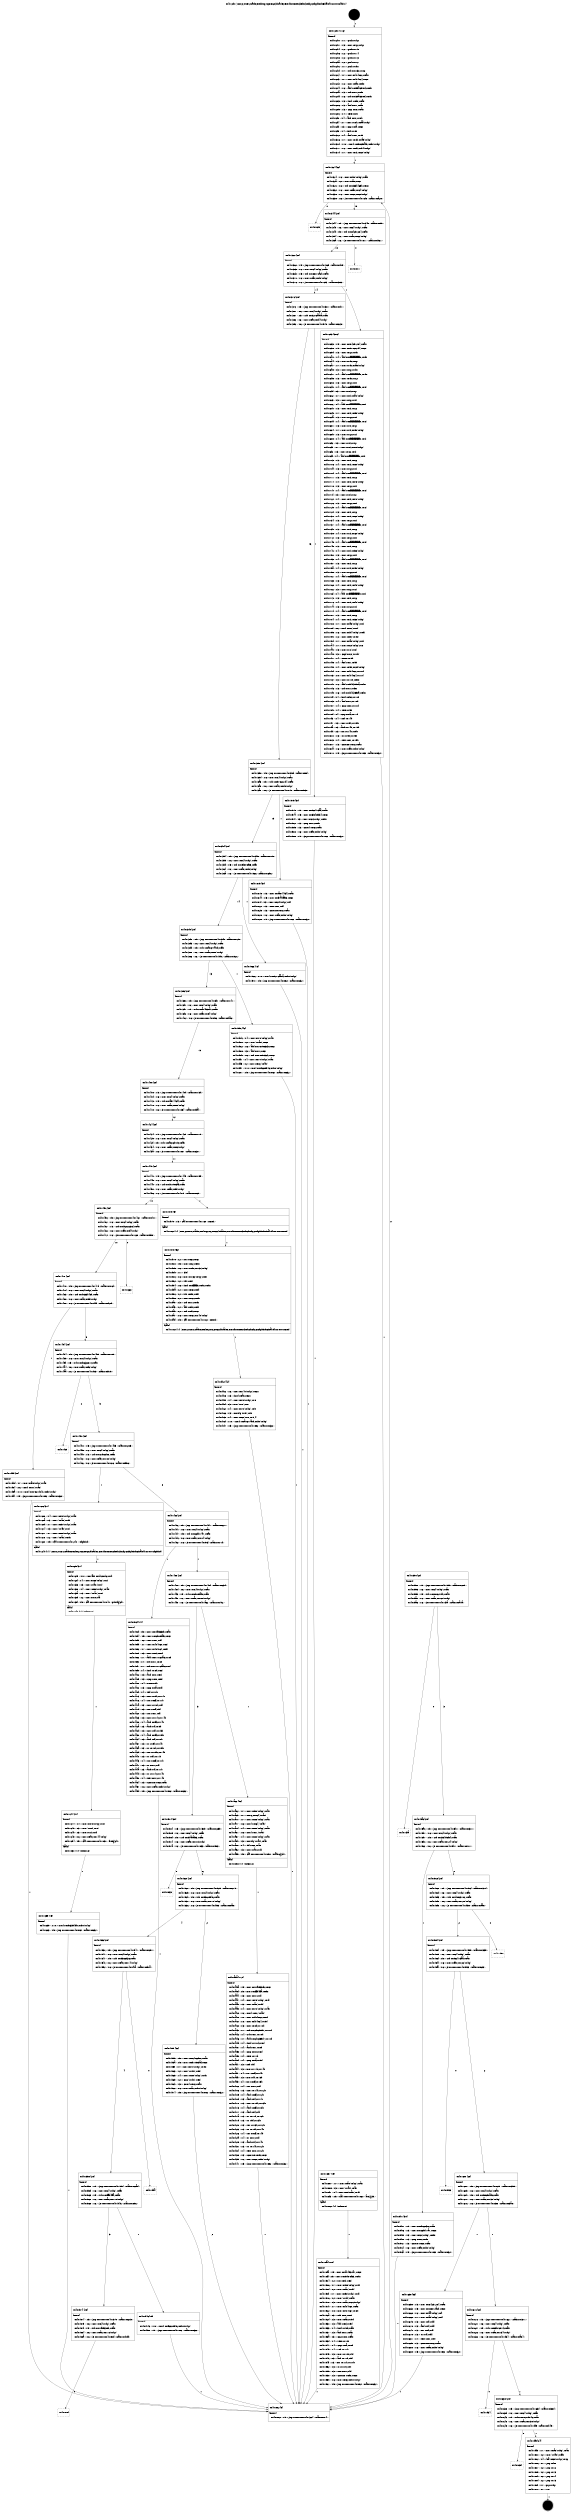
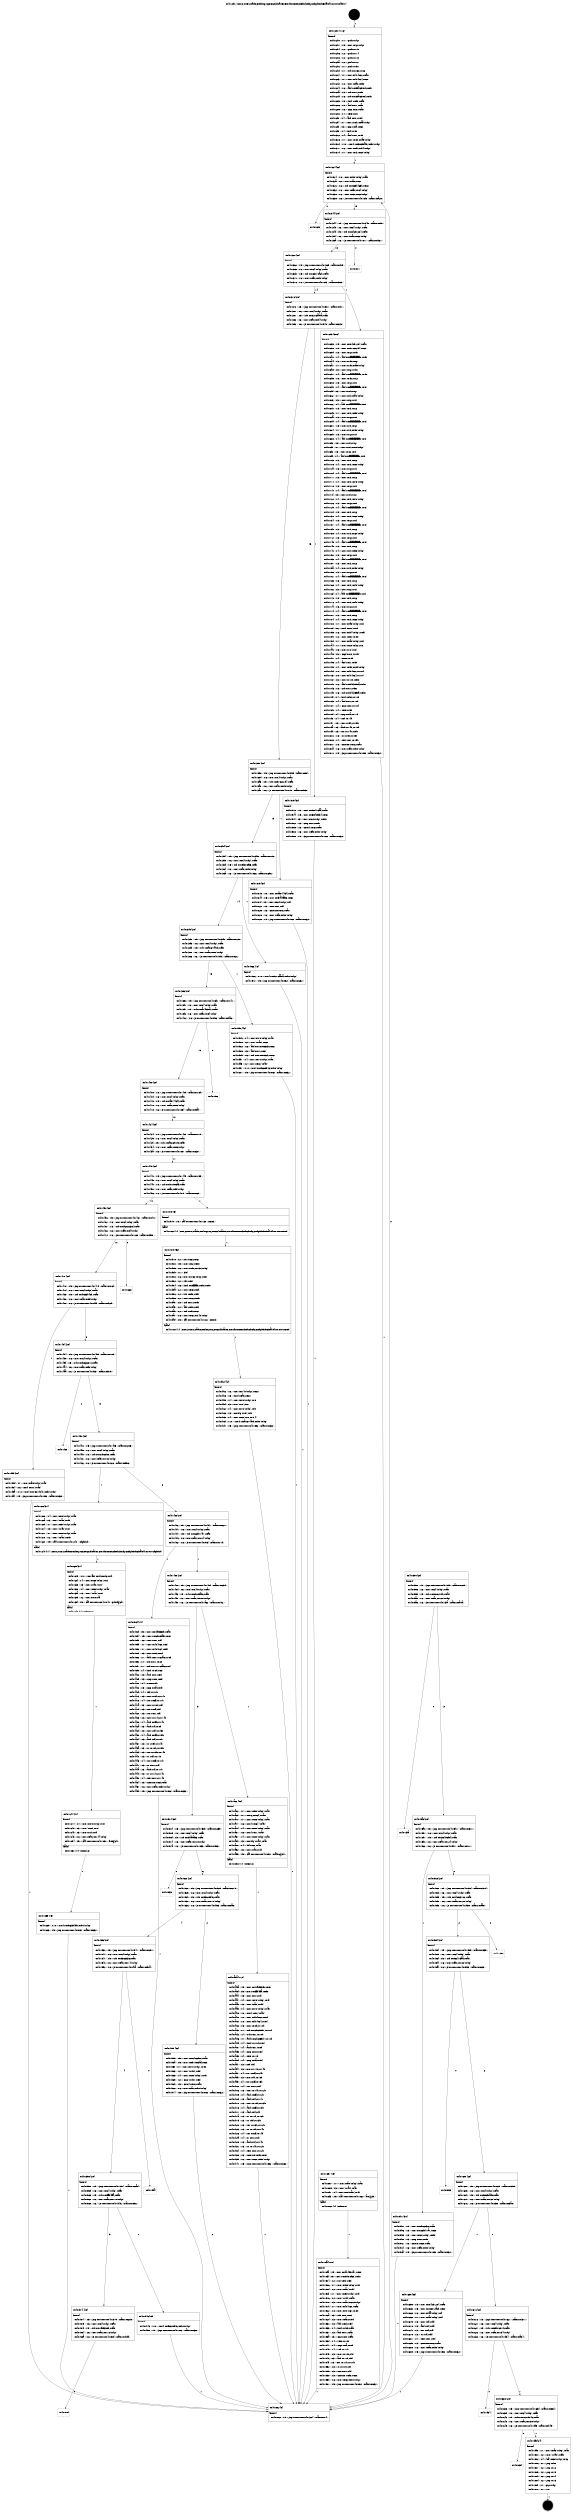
node "0x401e56": added
